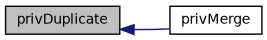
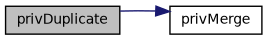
edge "privMerge" -> "privDuplicate": reversed
